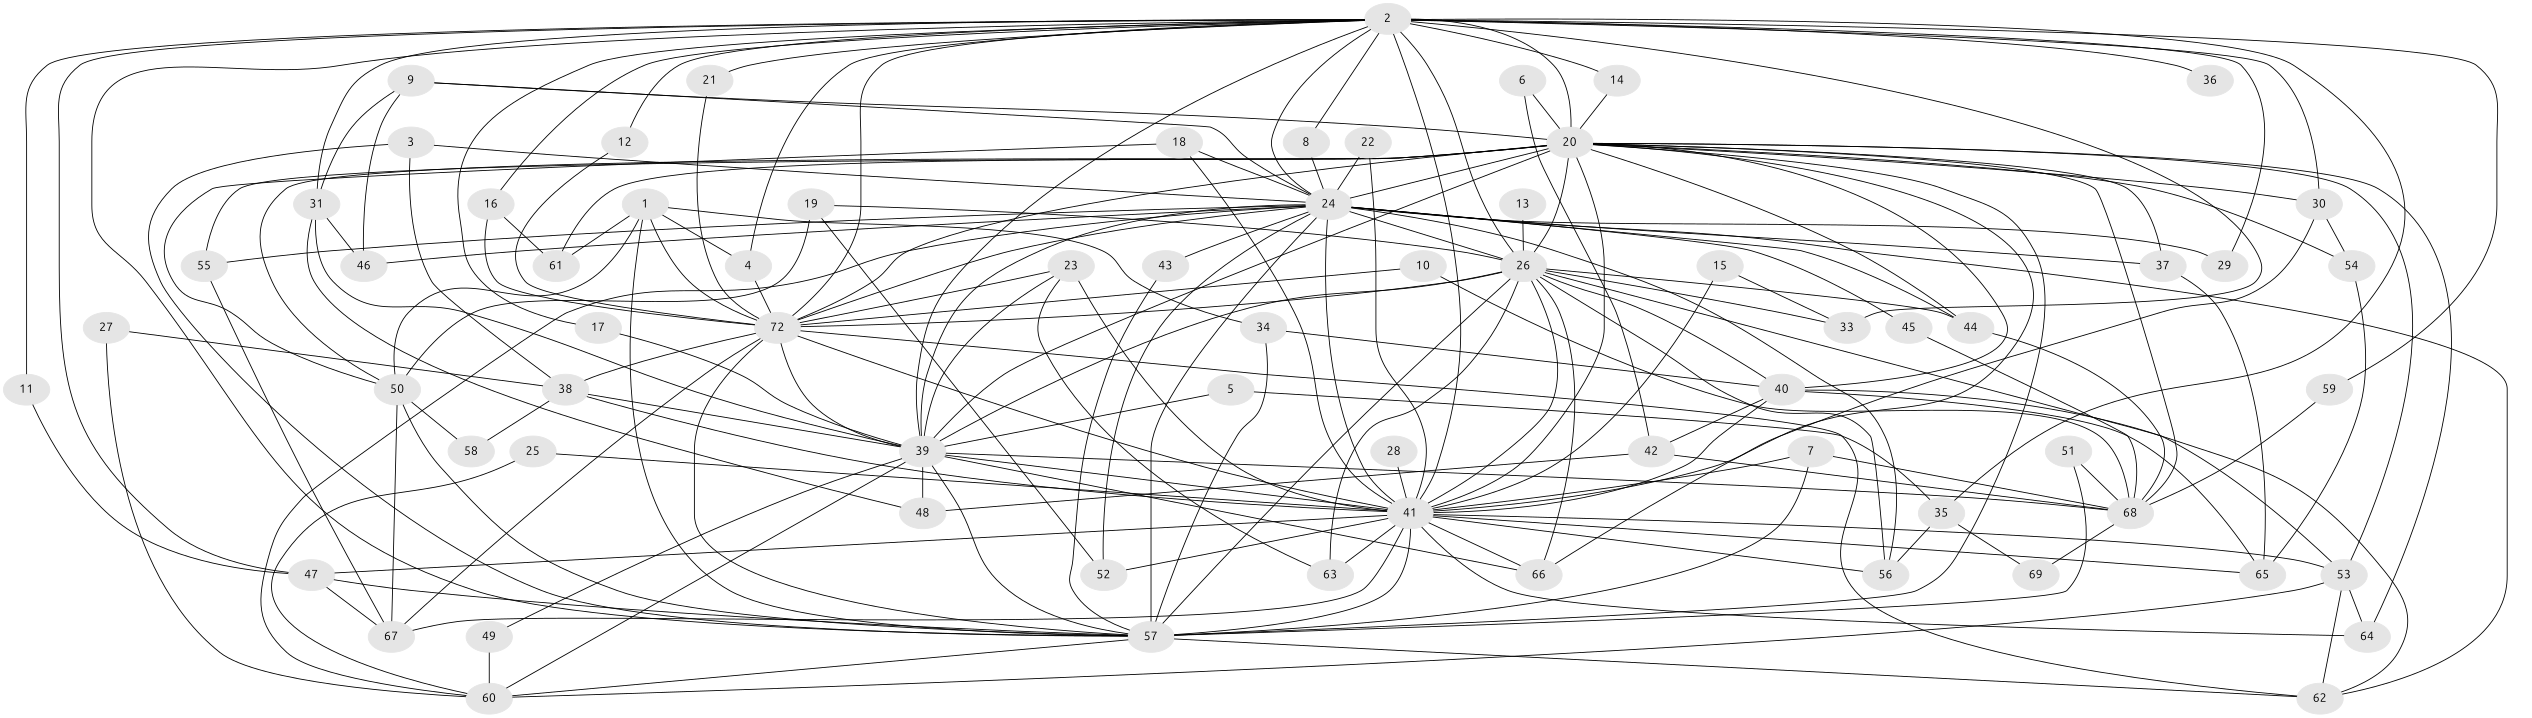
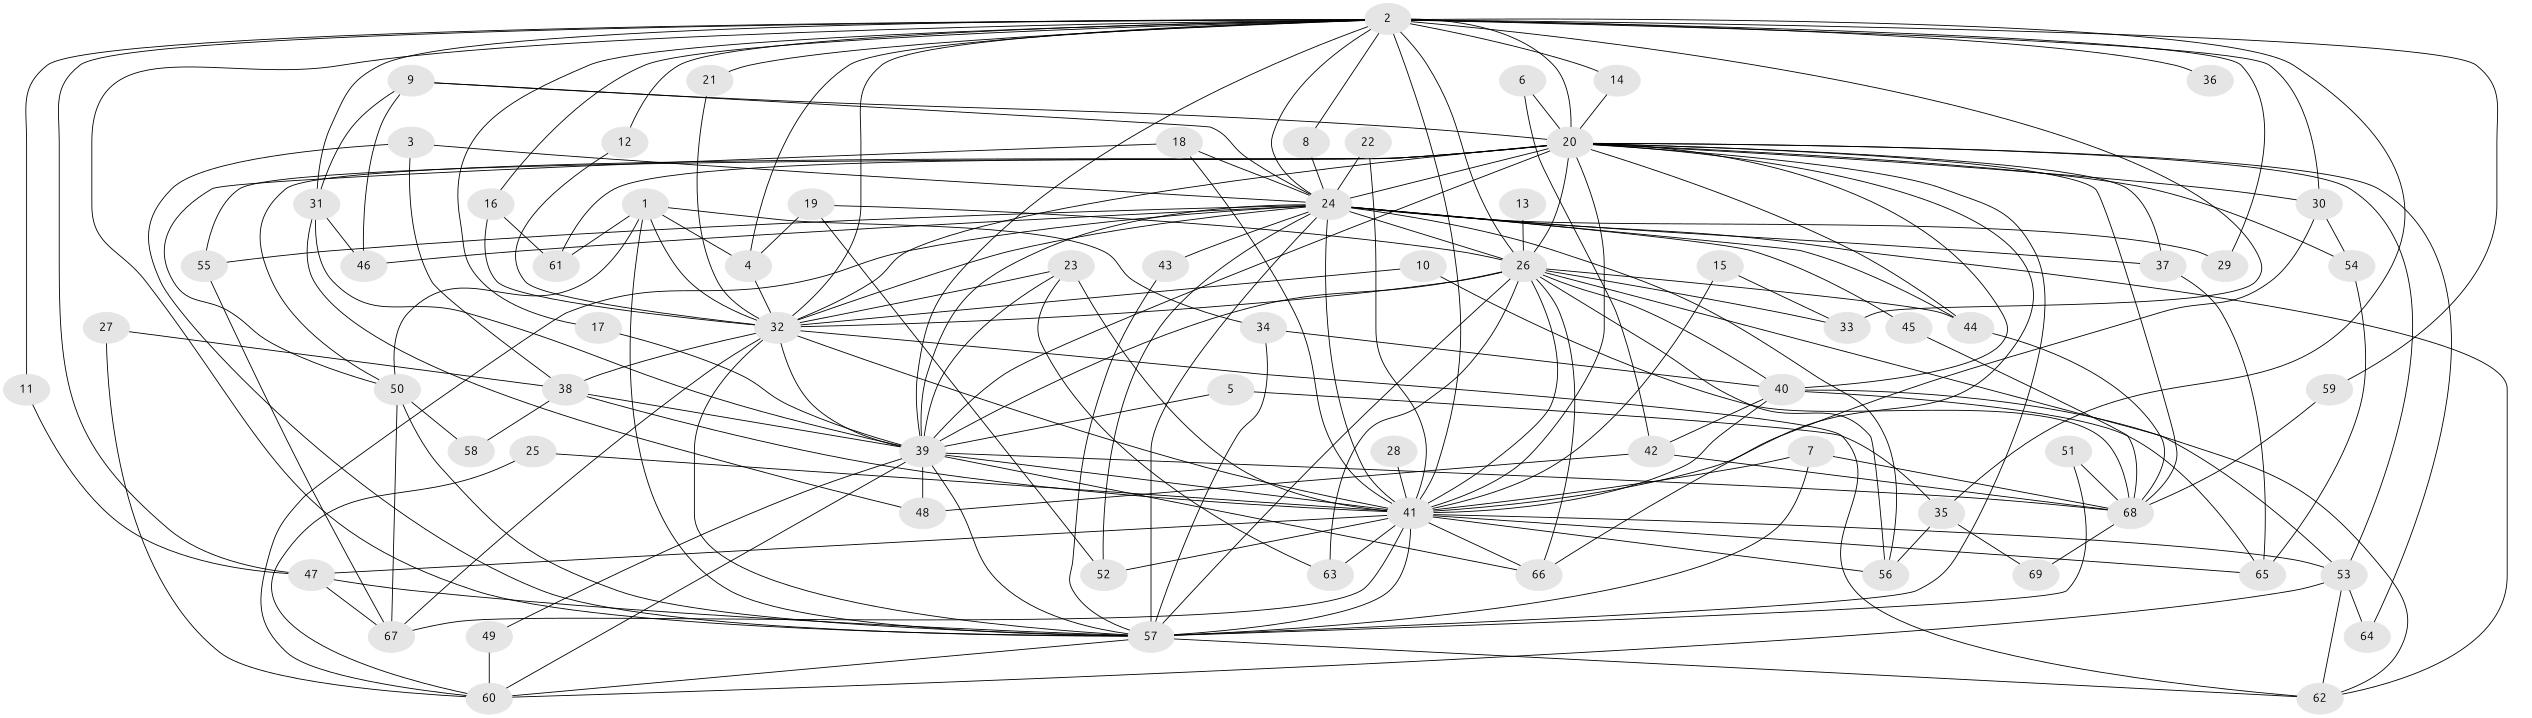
edge "19" -- "50": now "19" -- "4"
node "72": label "72" -> "32"
edge "41" -- "64": removed
